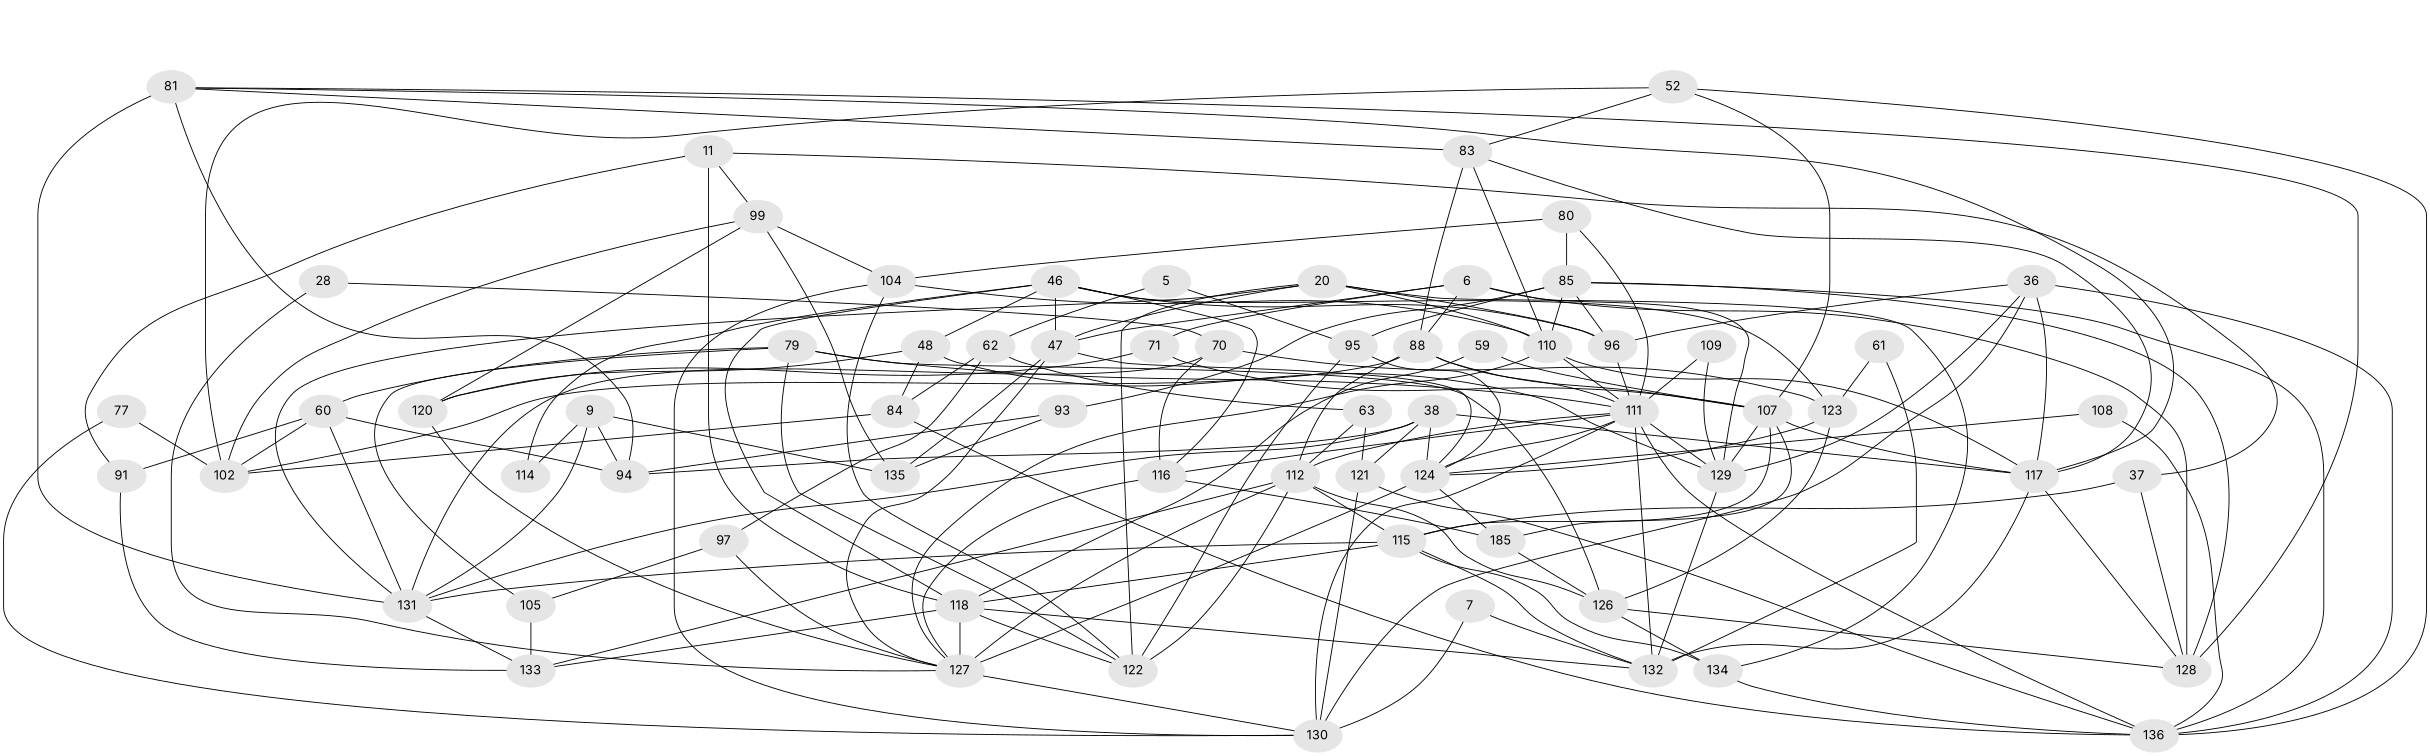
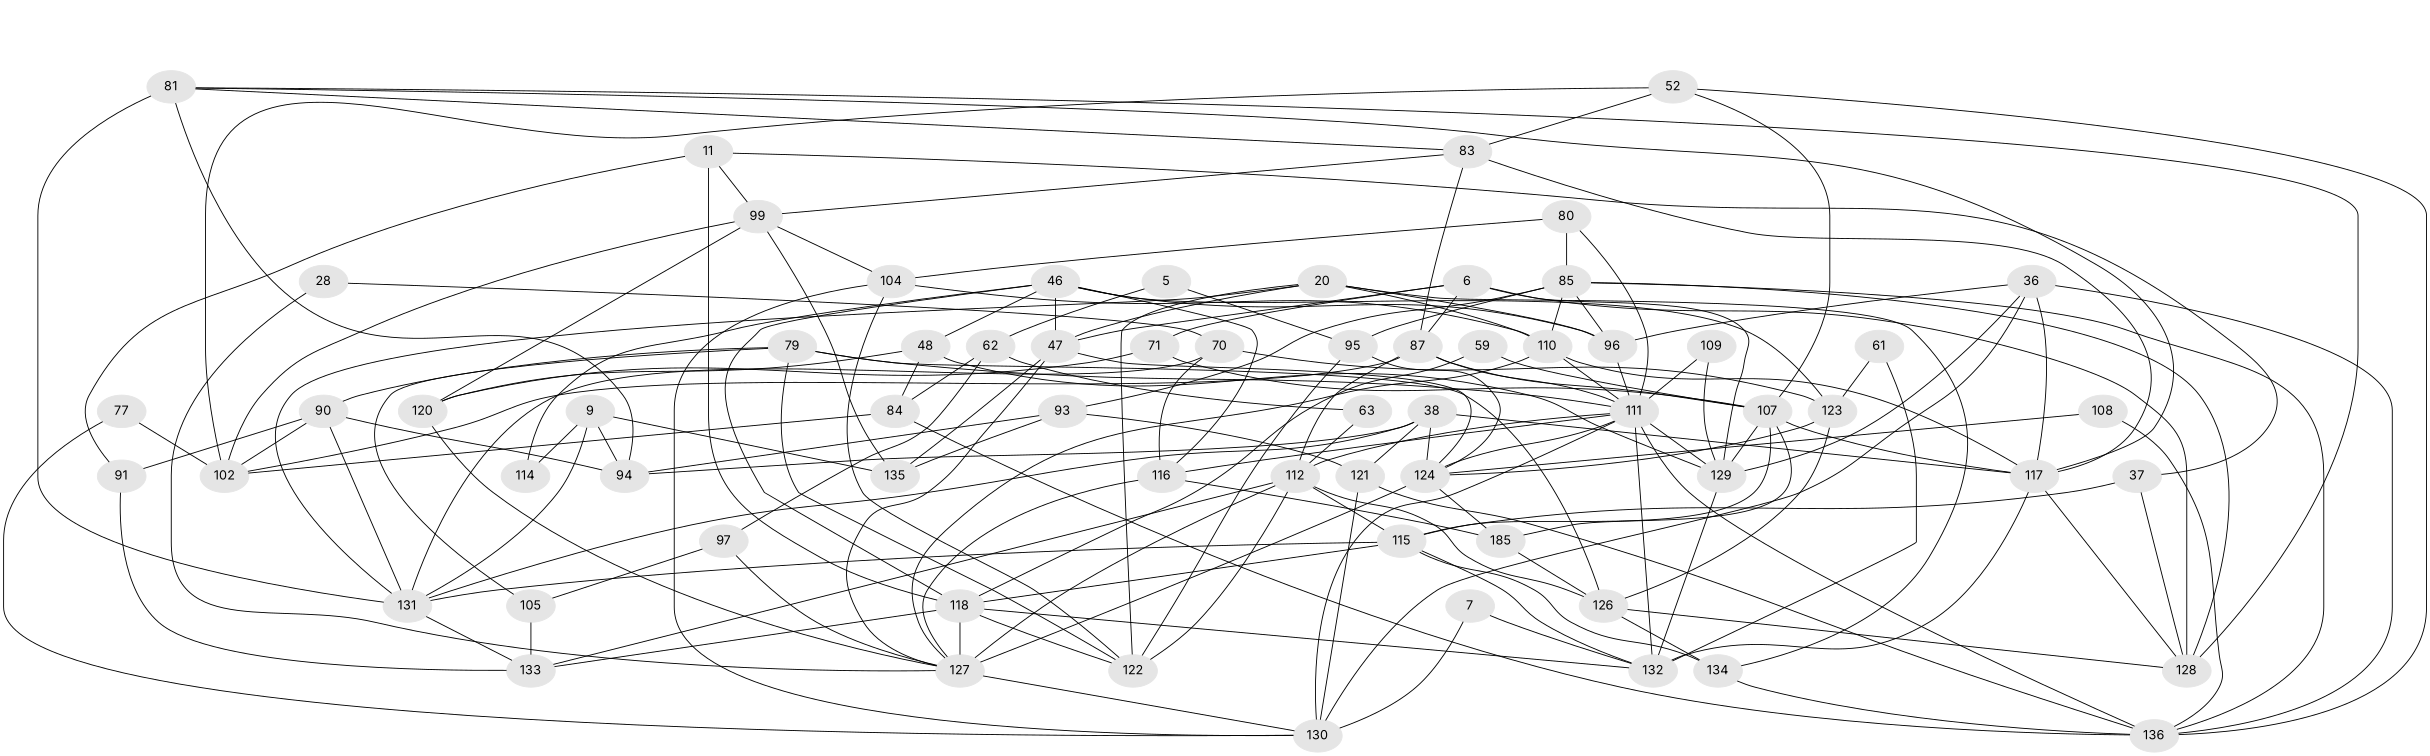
edge "83" -- "110": now "83" -- "99"
node "88": label "88" -> "87"
node "60": label "60" -> "90"
edge "63" -- "121": now "93" -- "121"
